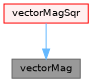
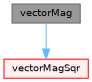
edge "vectorMagSqr" -> "vectorMag": reversed
